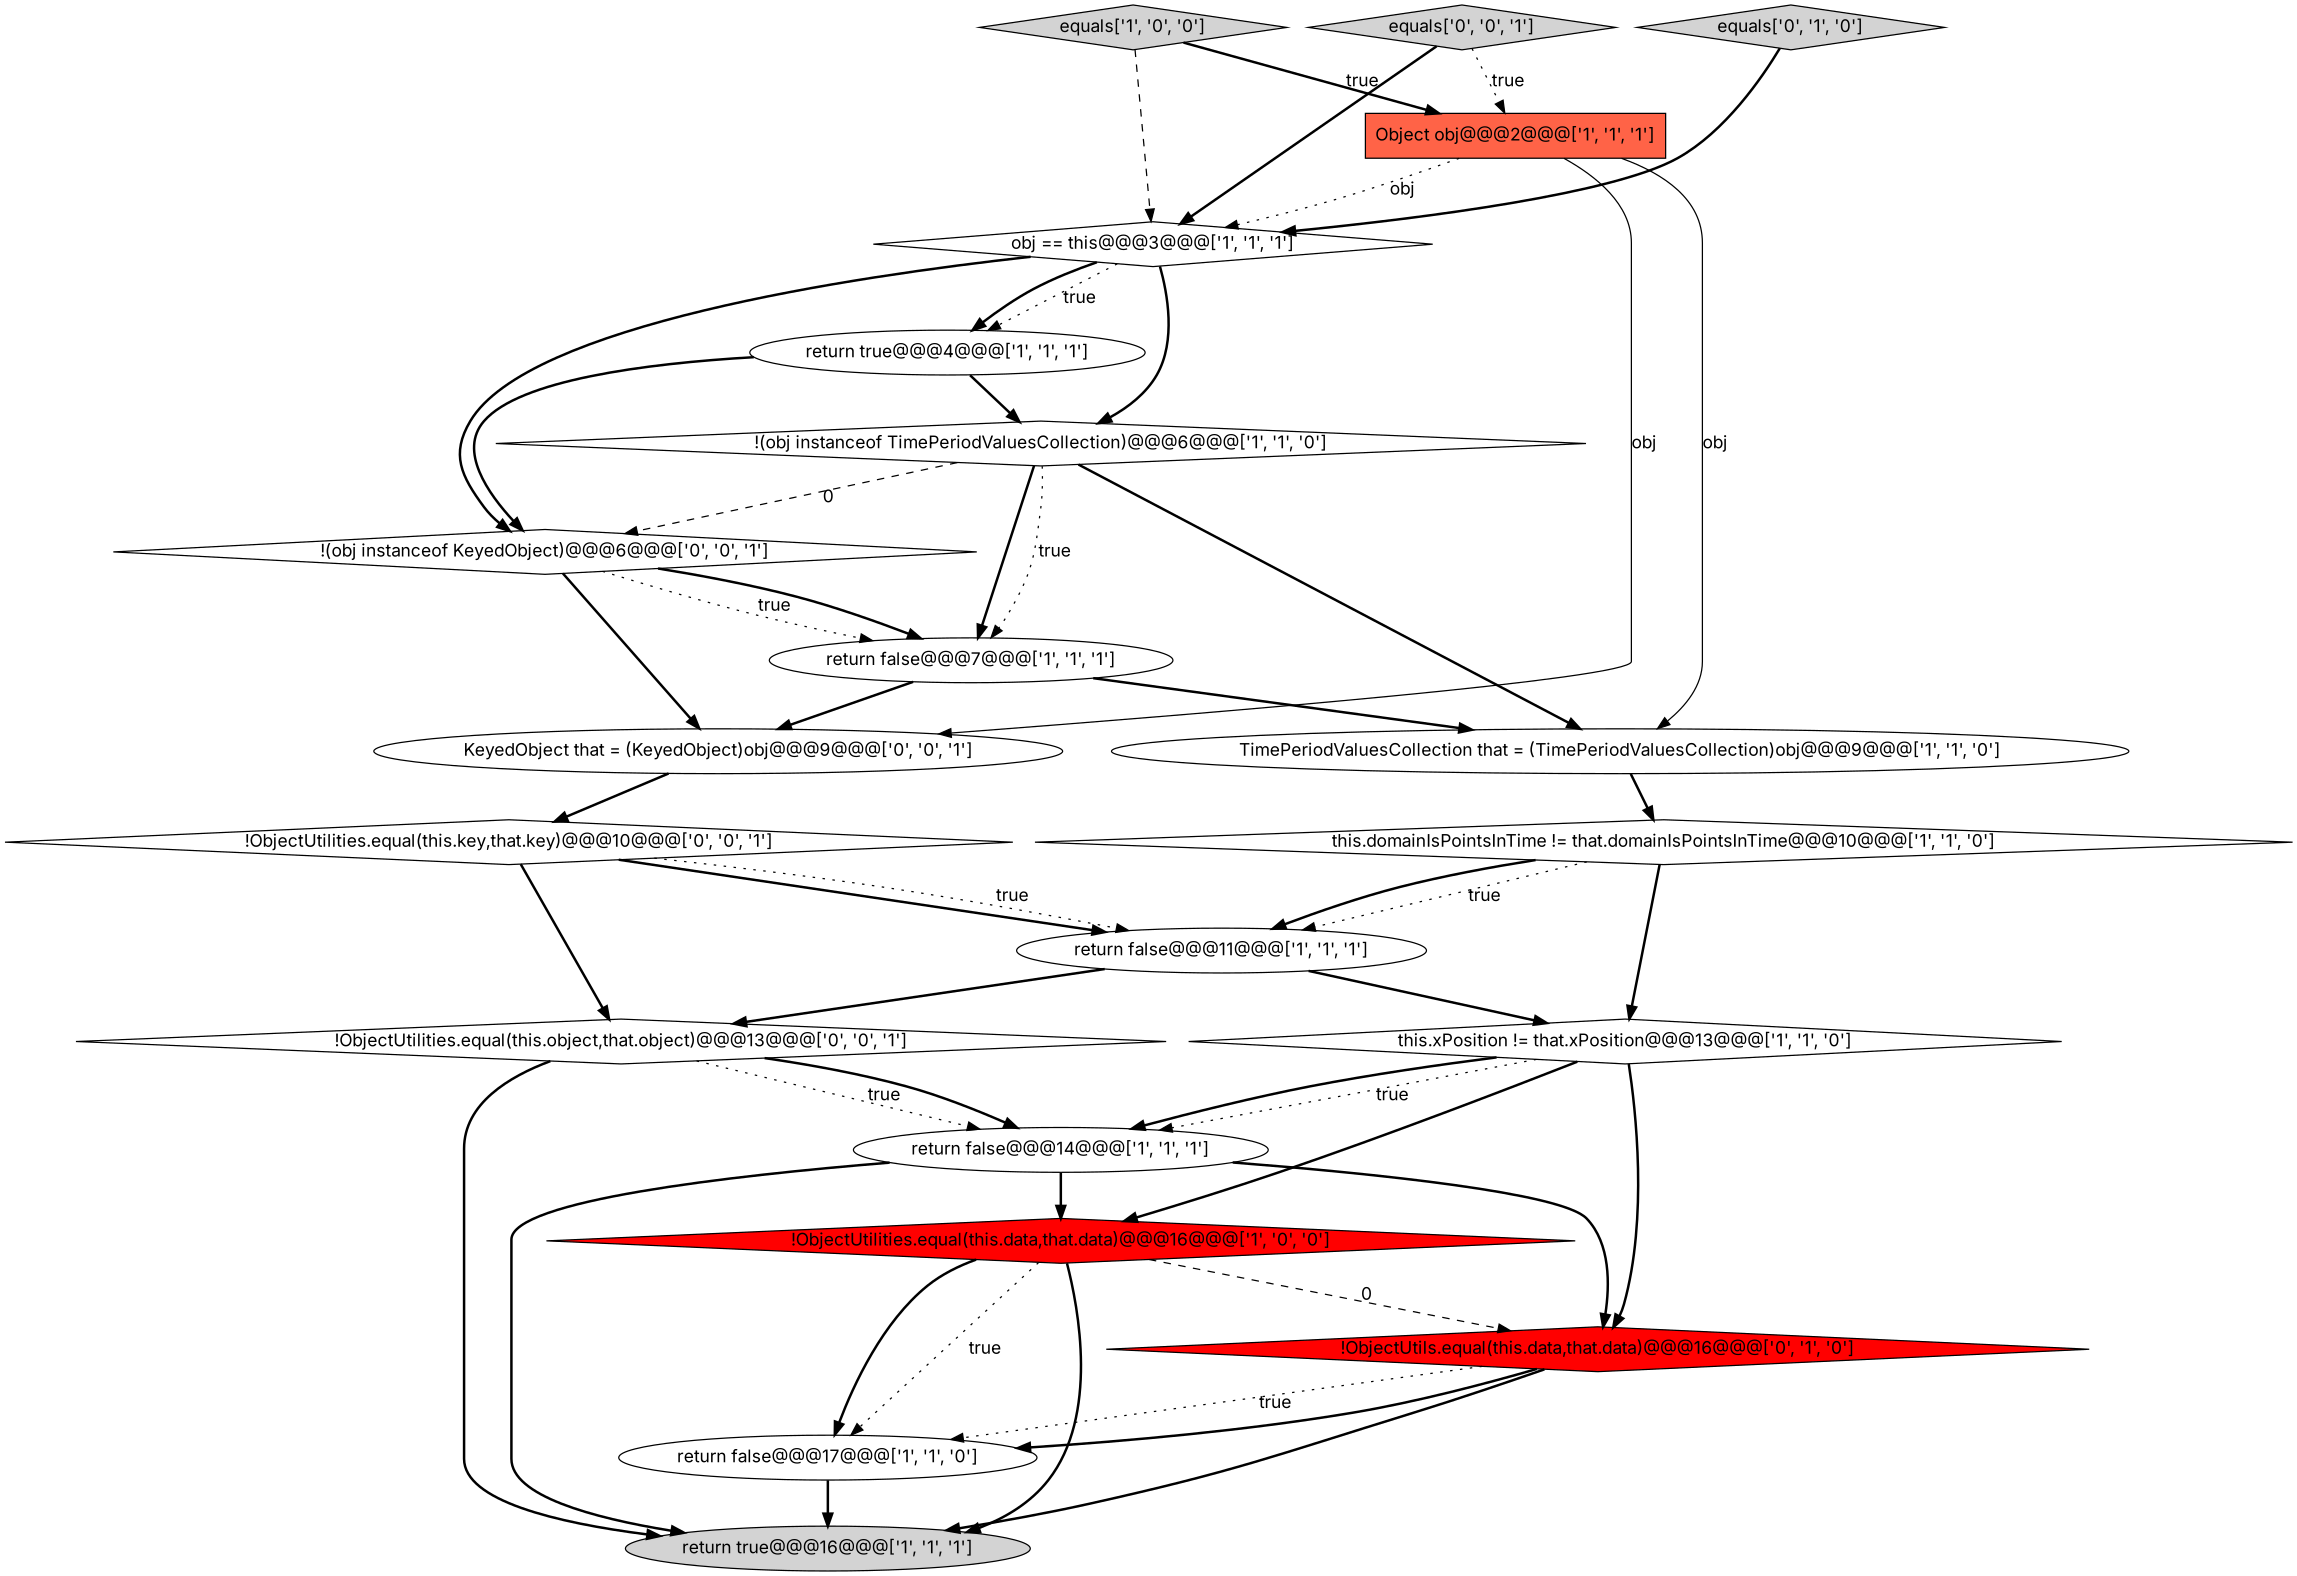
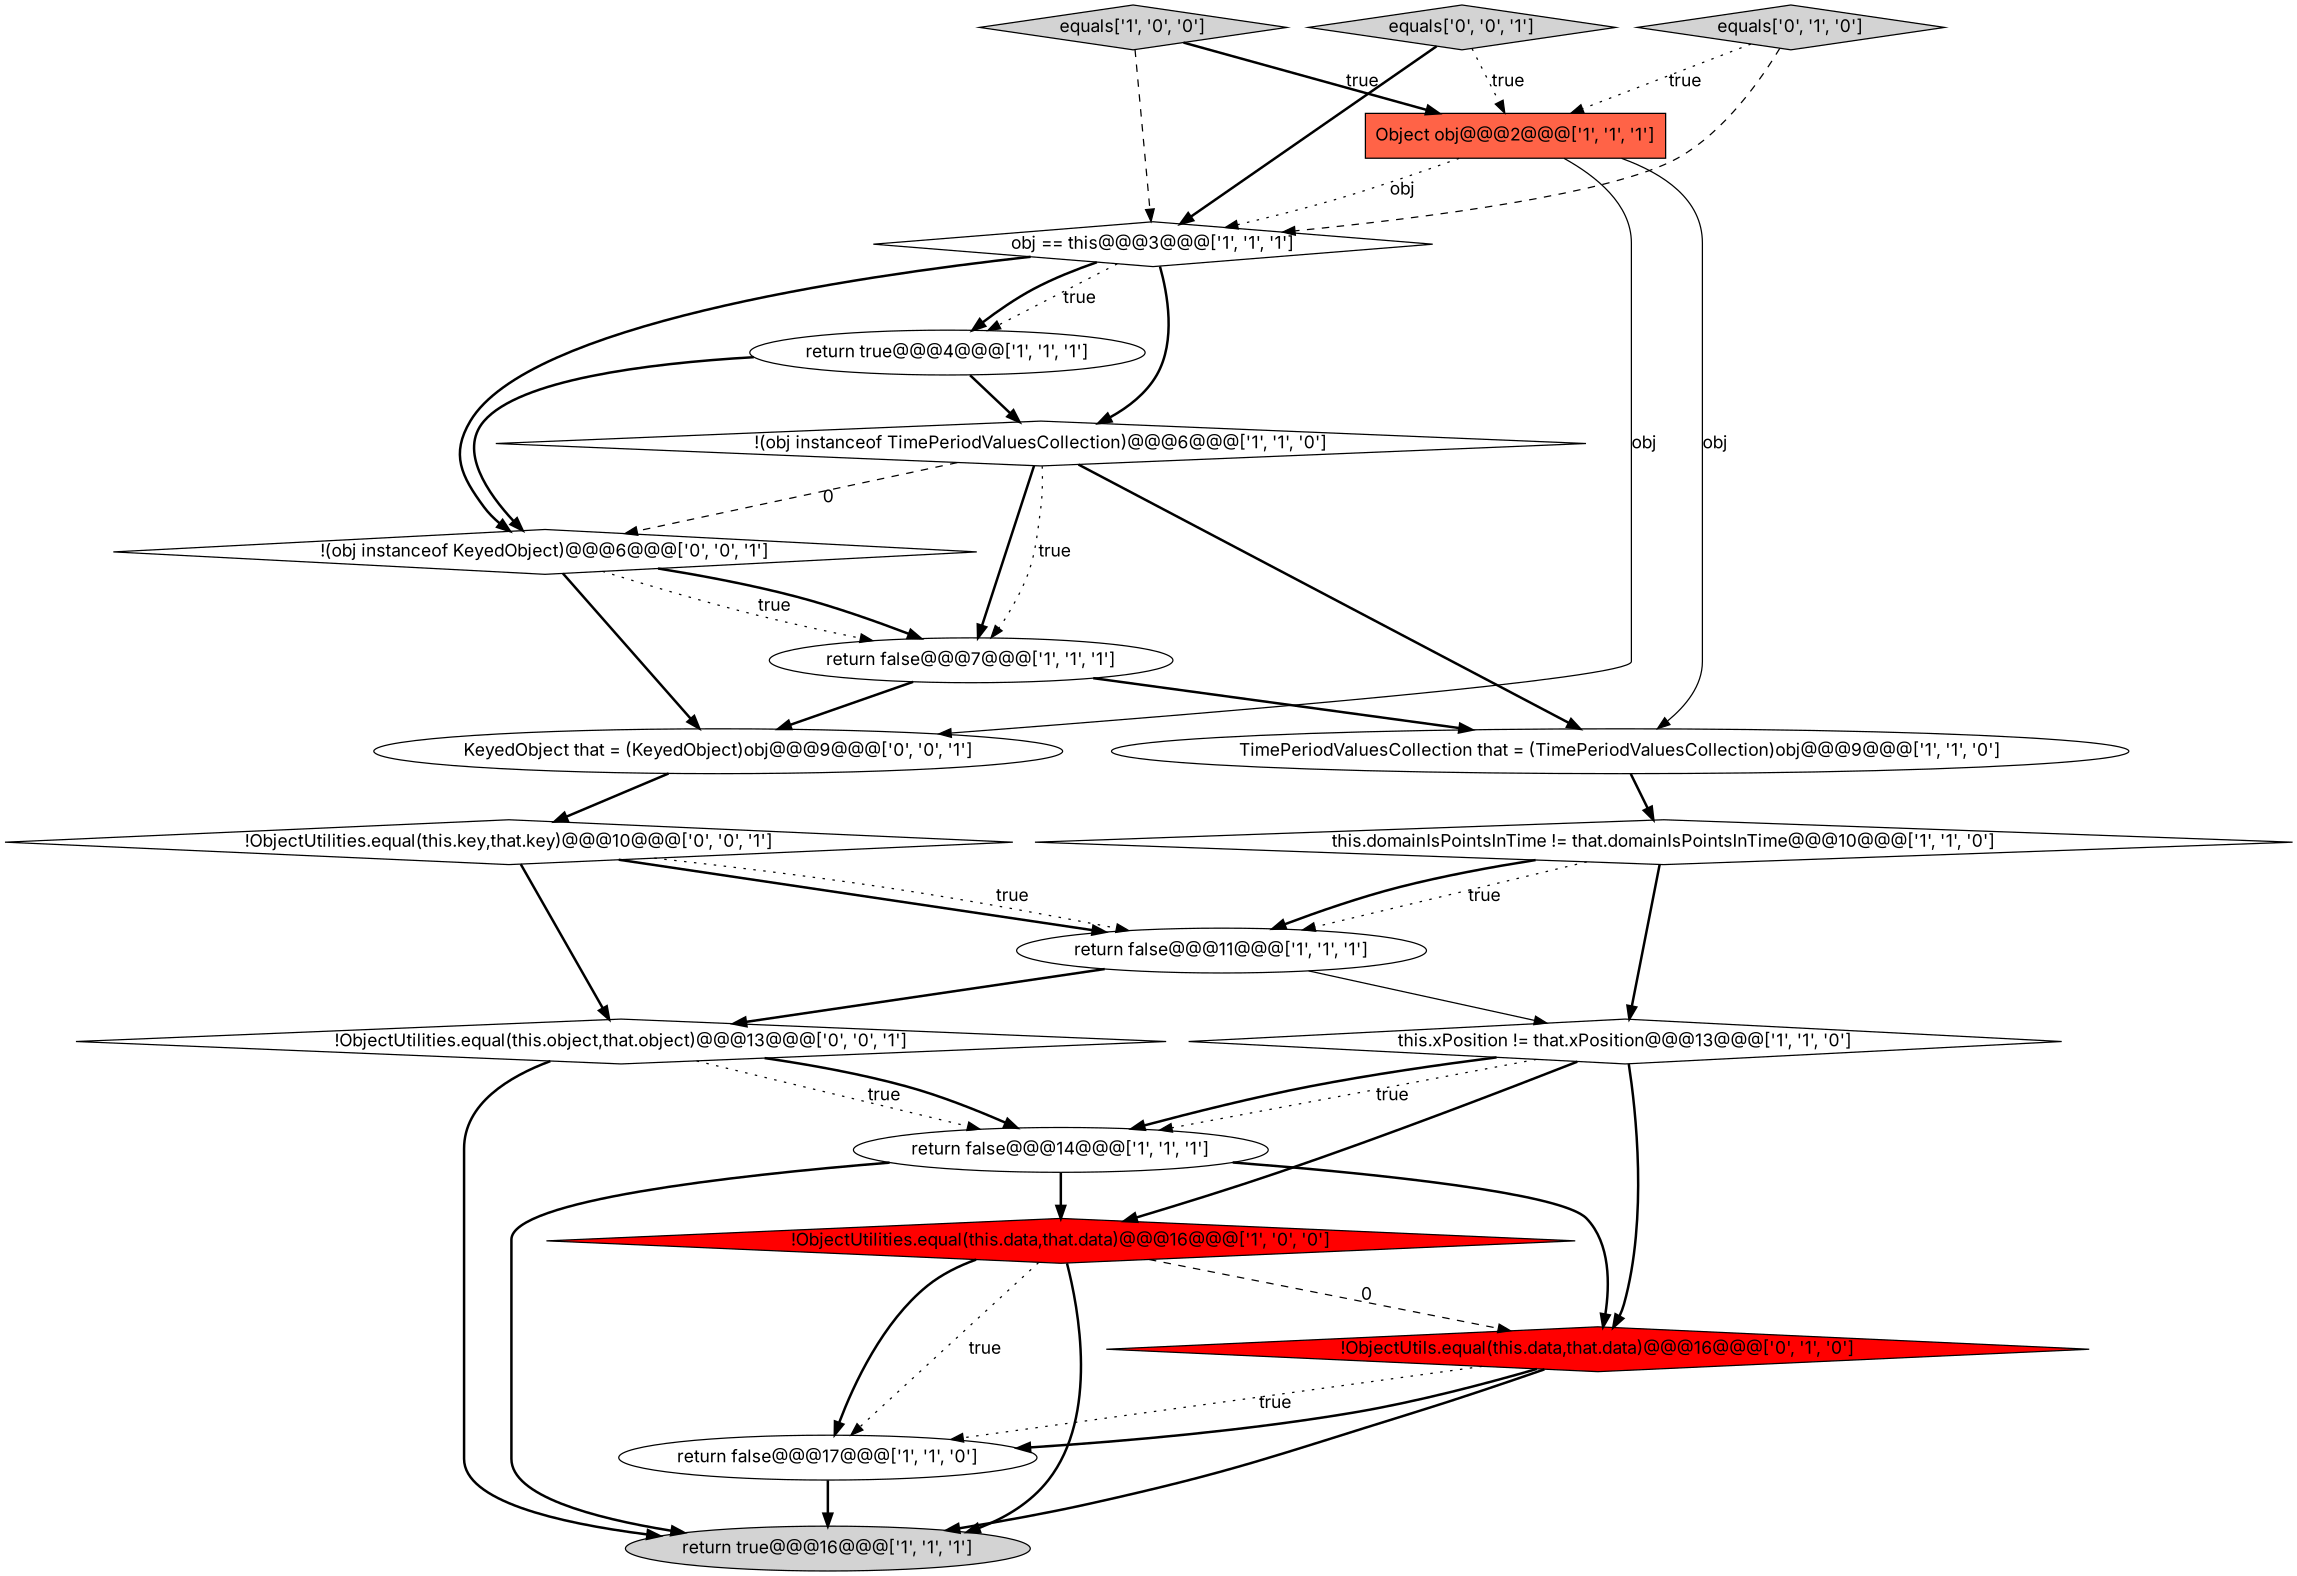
edge "equals['0', '1', '0']" -> "Object obj@@@2@@@['1', '1', '1']": added, label "true"
edge "equals['0', '1', '0']" -> "obj == this@@@3@@@['1', '1', '1']": style bold -> dashed
edge "return false@@@11@@@['1', '1', '1']" -> "this.xPosition != that.xPosition@@@13@@@['1', '1', '0']": style bold -> solid
